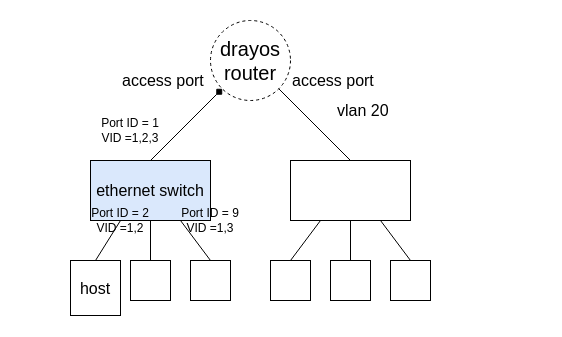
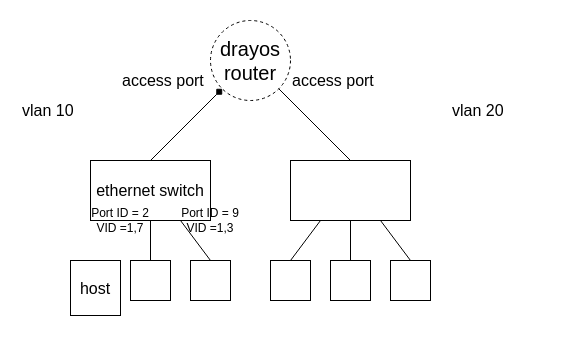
node "vlan 10": added
node "vlan 20": moved (381, 111) -> (496, 111)
node "Port ID = 1 VID =1,2,3": removed
node "ethernet switch": fillcolor #dae8fc -> #ffffff
node "Port ID = 2 VID =1,2": label "Port ID = 2 VID =1,2" -> "Port ID = 2 VID =1,7"
edge "ethernet switch" -- "host": removed
